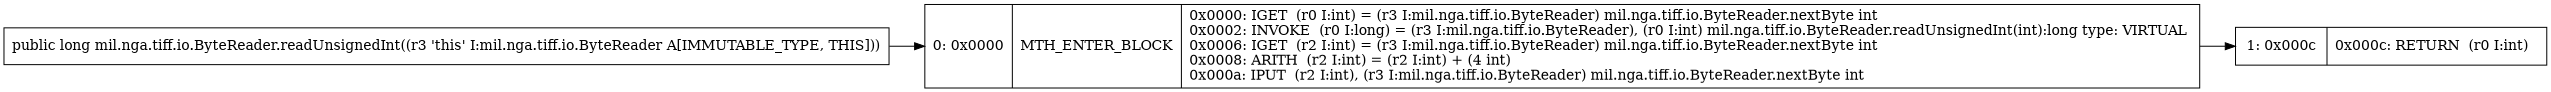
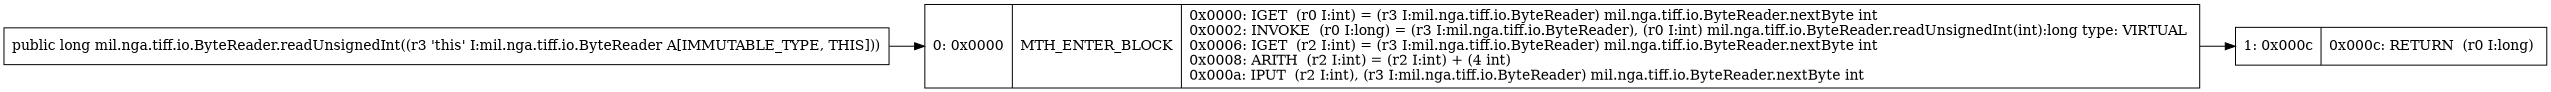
node "1: 0x000c": text "0x000c: RETURN  (r0 I:int)" -> "0x000c: RETURN  (r0 I:long)"
